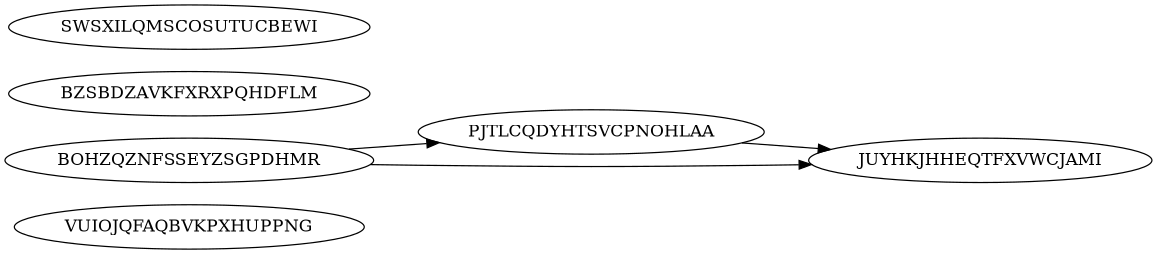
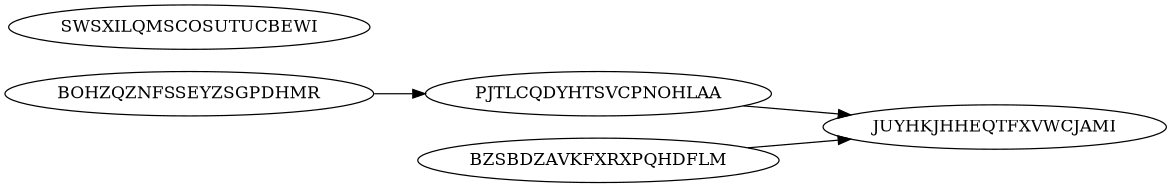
edge "BOHZQZNFSSEYZSGPDHMR" -> "JUYHKJHHEQTFXVWCJAMI": now "BZSBDZAVKFXRXPQHDFLM" -> "JUYHKJHHEQTFXVWCJAMI"
node "VUIOJQFAQBVKPXHUPPNG": removed
